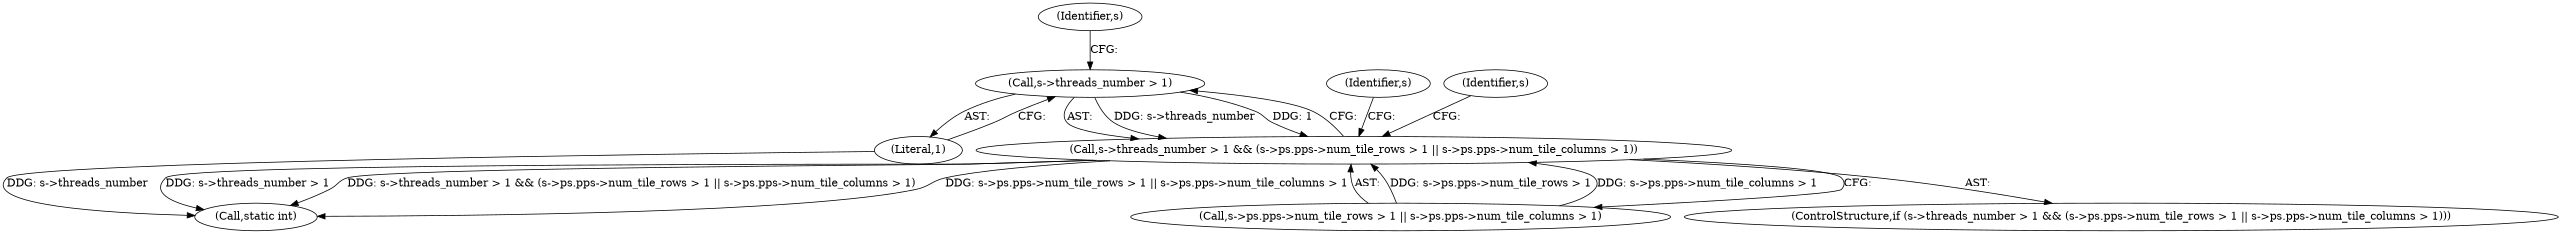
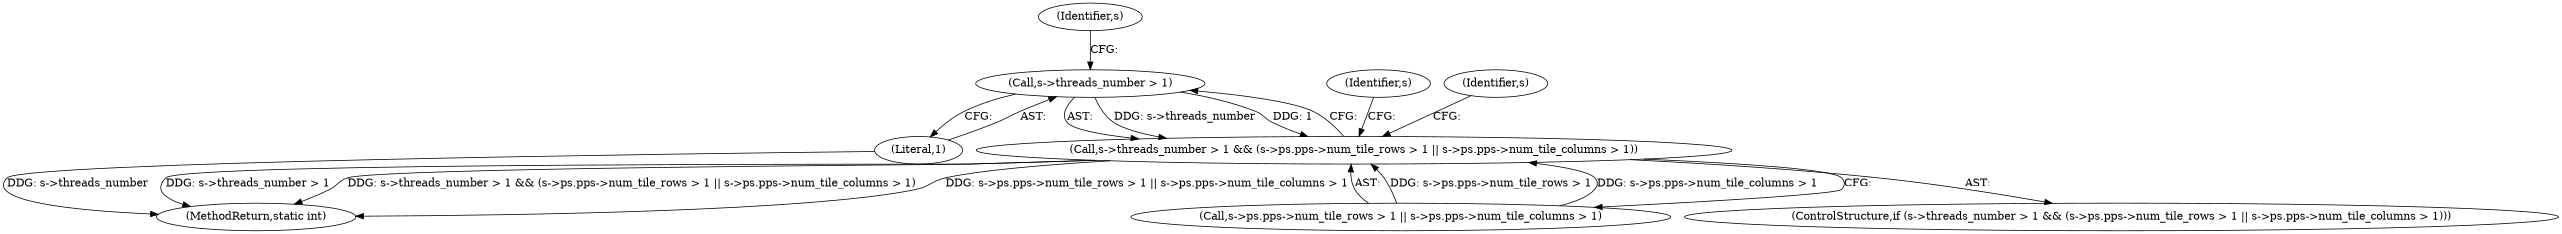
edge "(Call,s->threads_number > 1)" -> "(Literal,1)": label "AST: " -> "CFG: "
edge "(Literal,1)" -> "(Call,s->threads_number > 1)": label "CFG: " -> "AST: "
node "(Call,static int)": label "(Call,static int)" -> "(MethodReturn,static int)"
